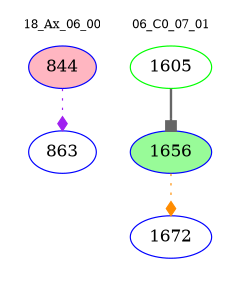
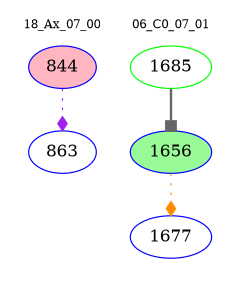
cluster "18_Ax_06_00": label "18_Ax_06_00" -> "18_Ax_07_00"
node "1605": label "1605" -> "1685"
node "1672": label "1672" -> "1677"
